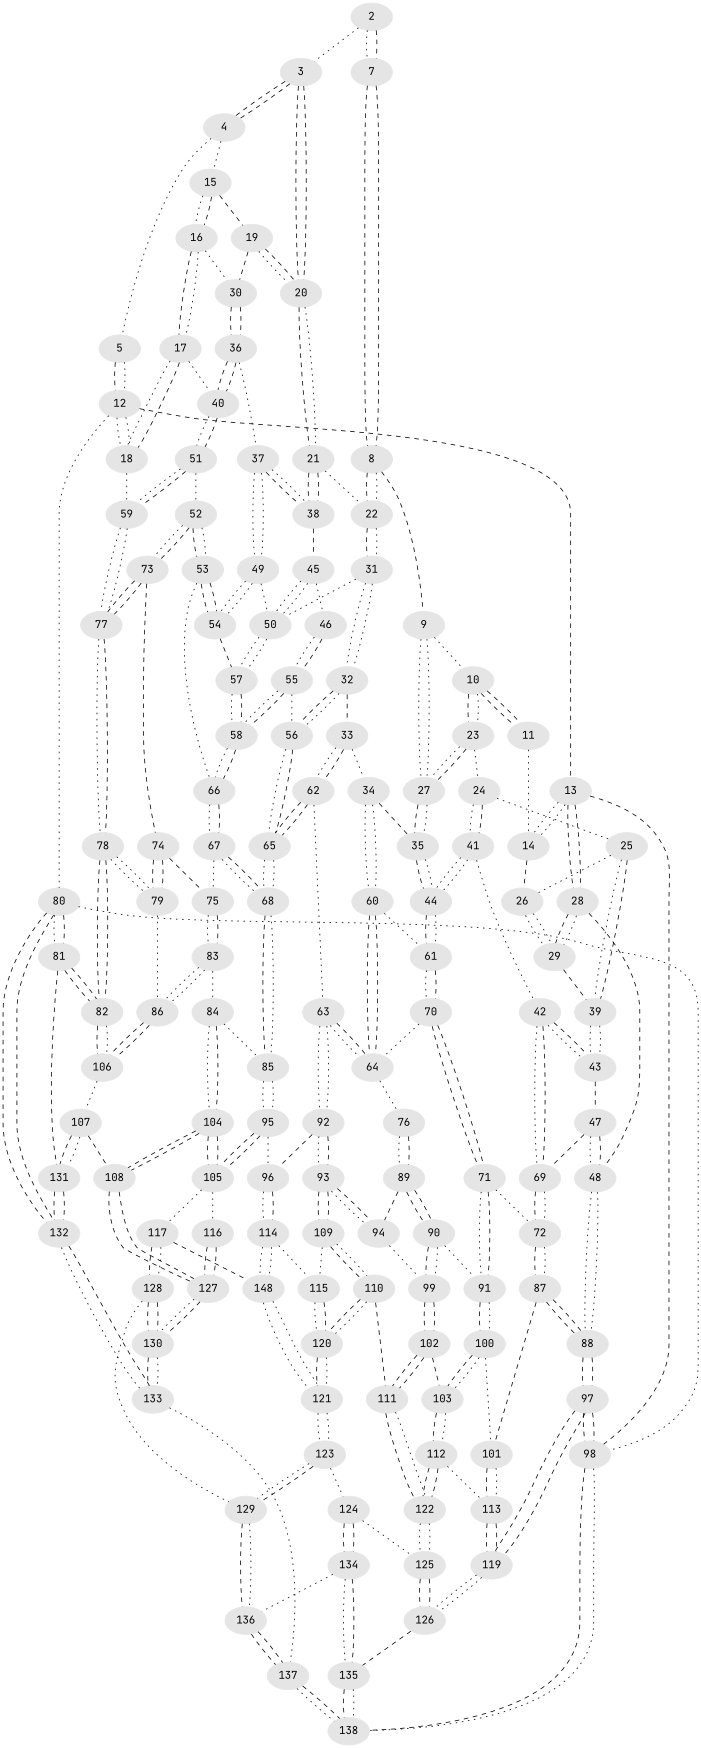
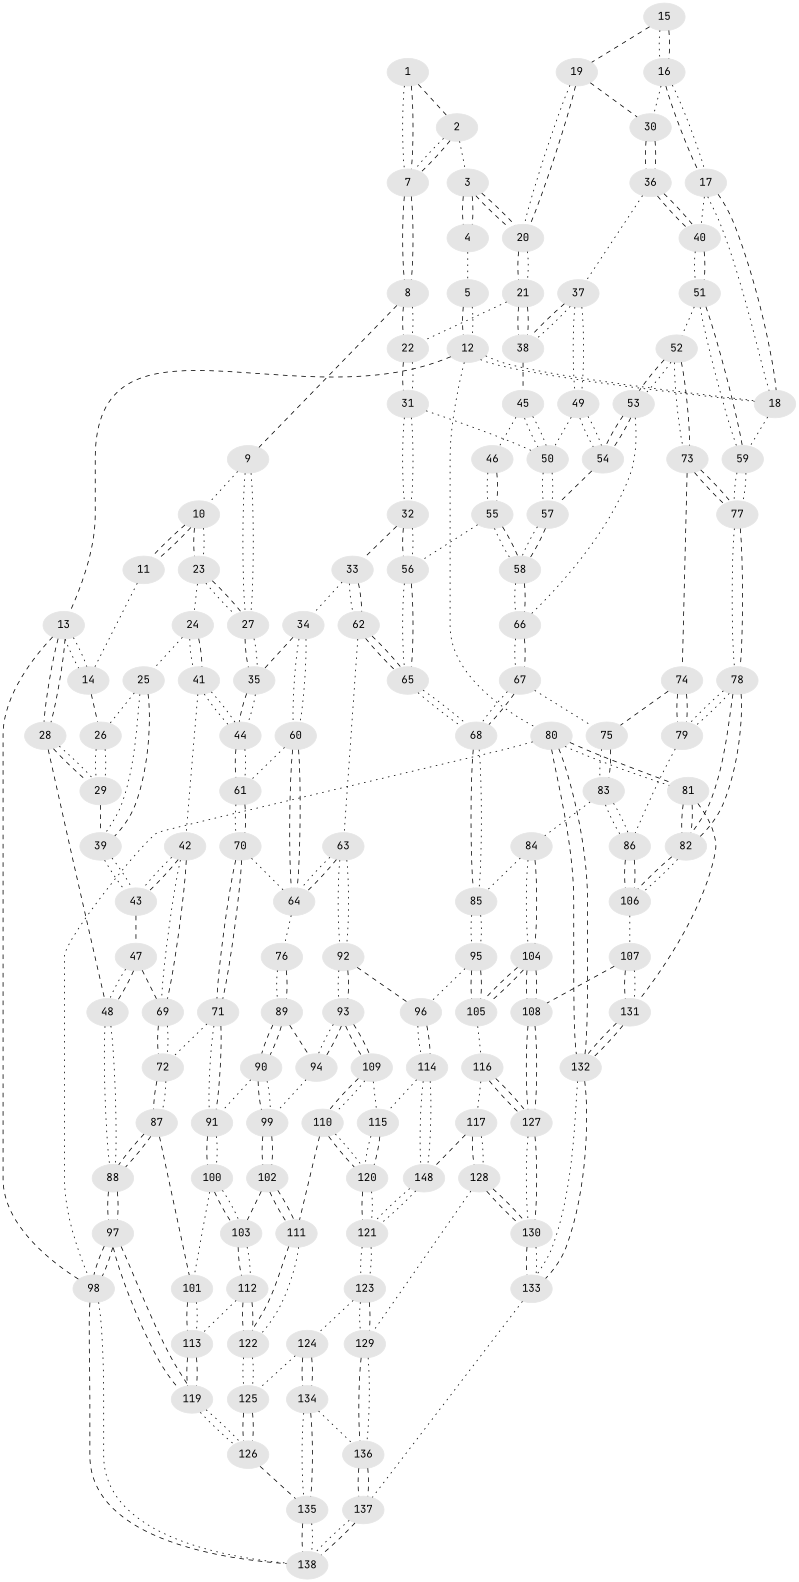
node "1": added
edge "4" -- "15": removed
edge "105" -- "117": now "116" -- "117"
